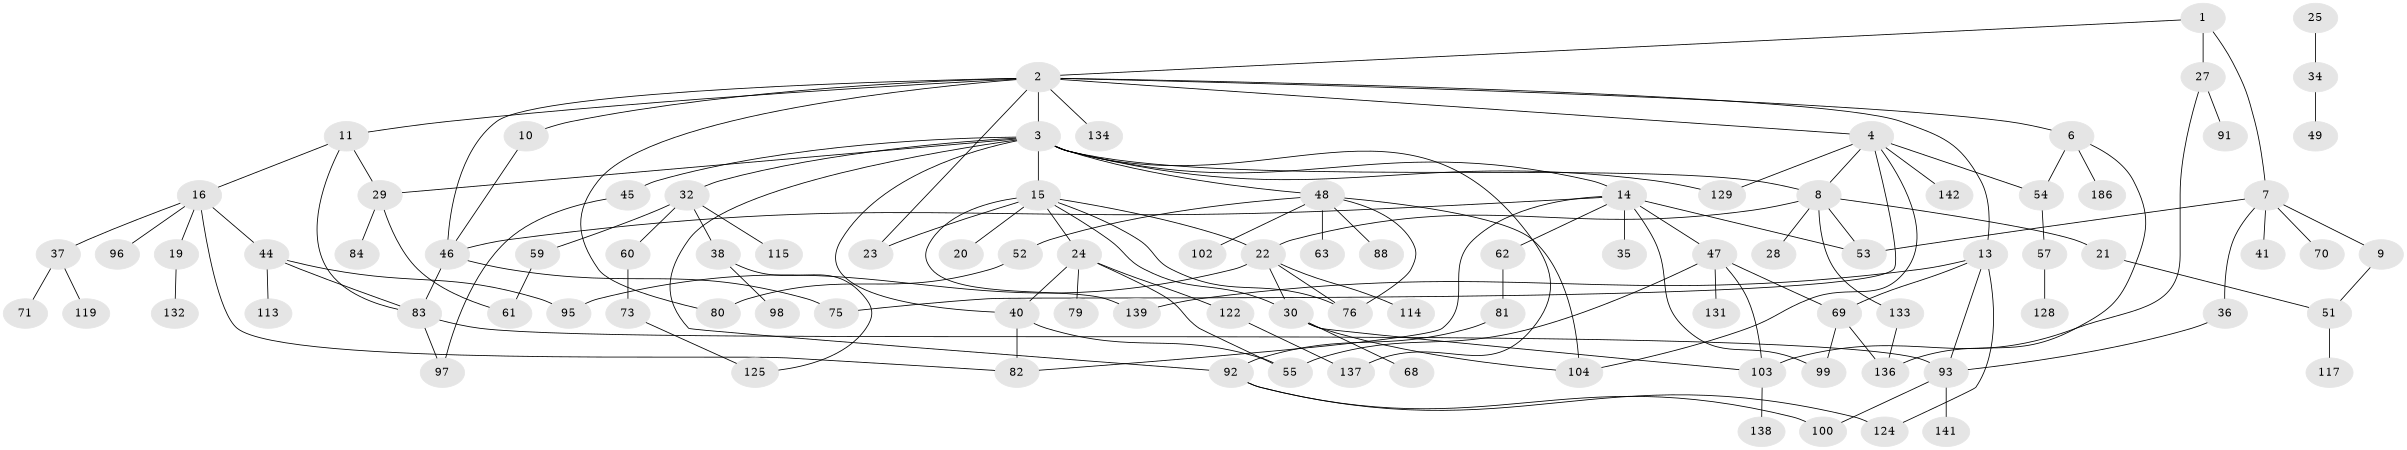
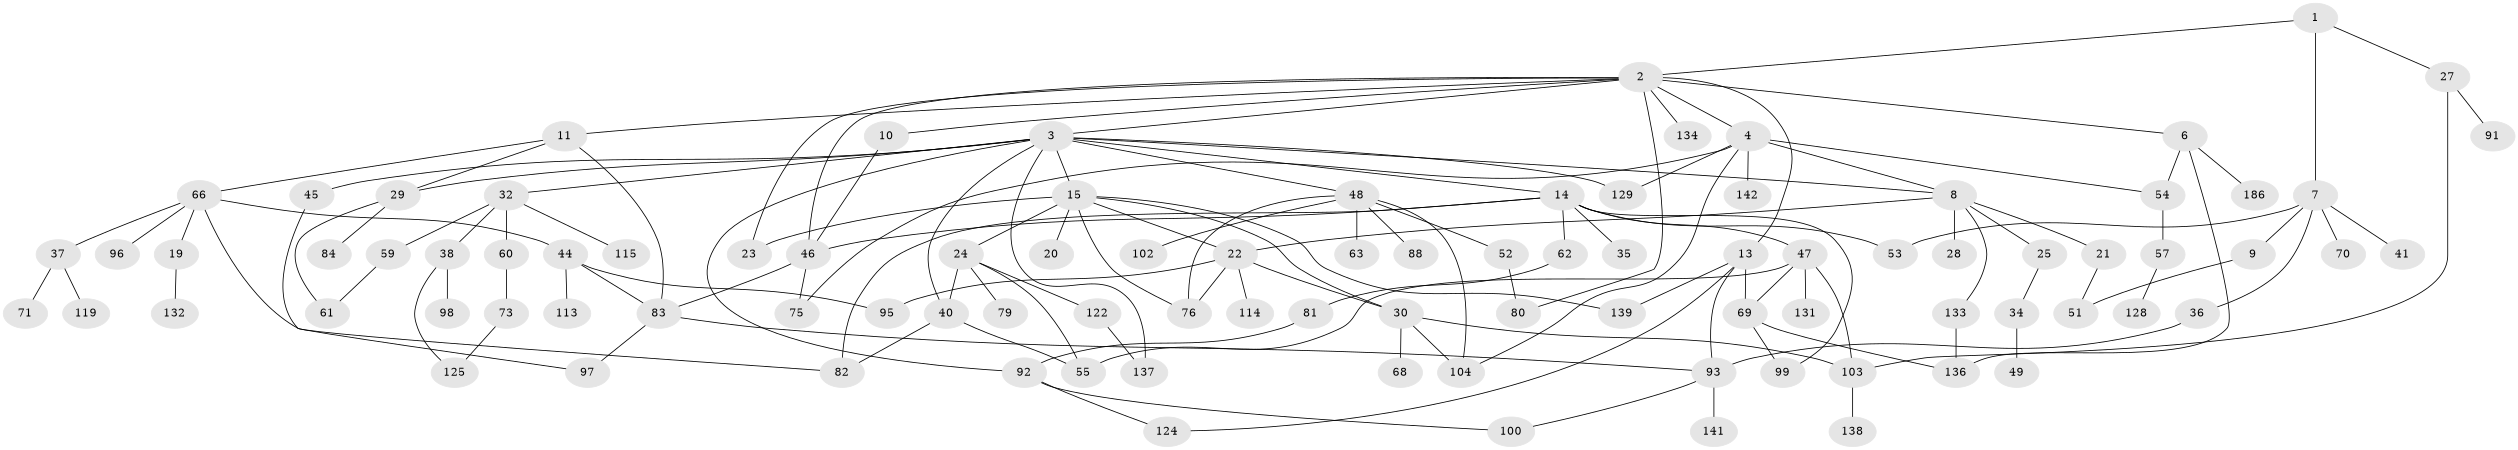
node "16": label "16" -> "66"
edge "8" -- "53": now "8" -- "25"
node "117": removed
